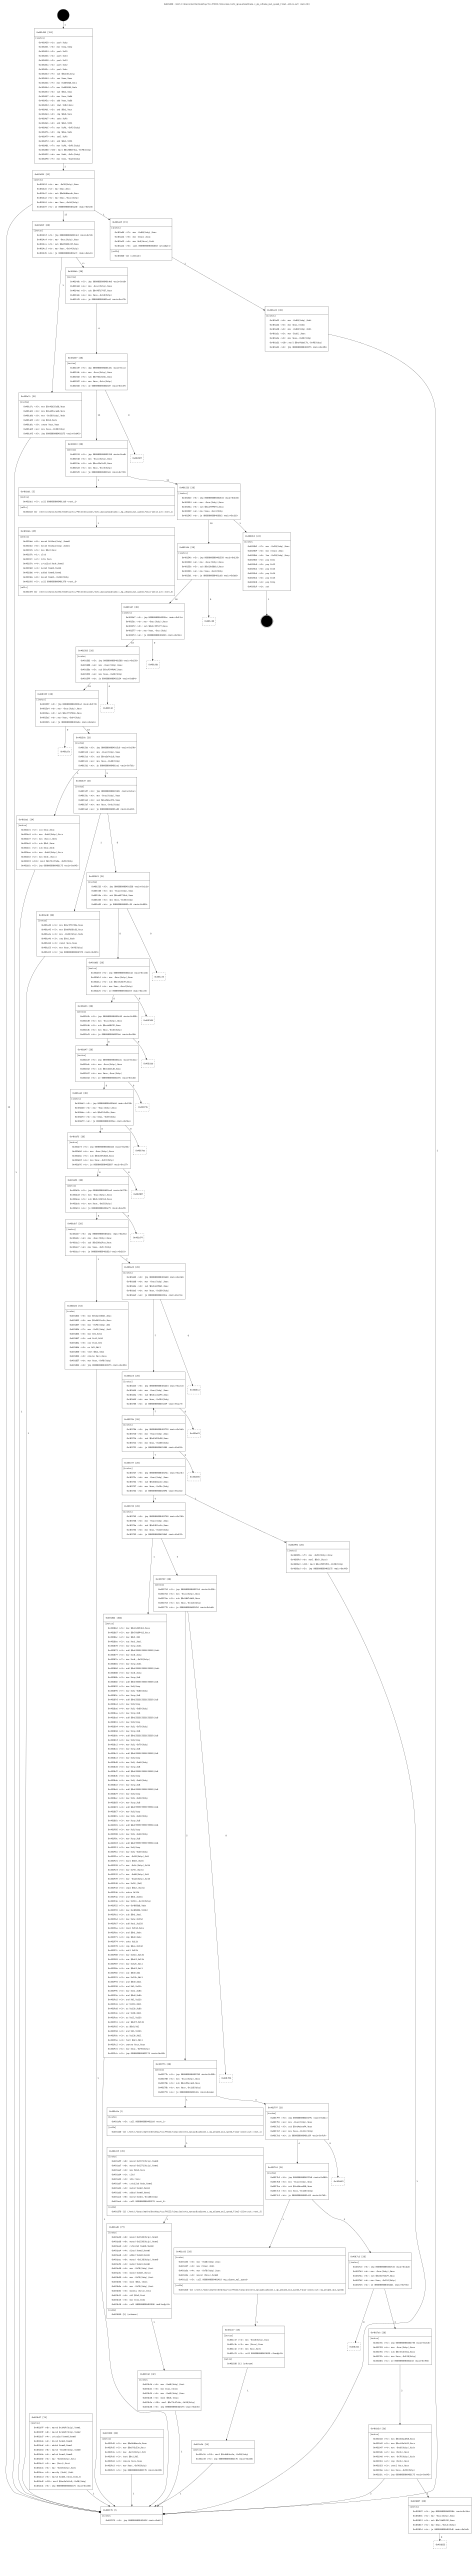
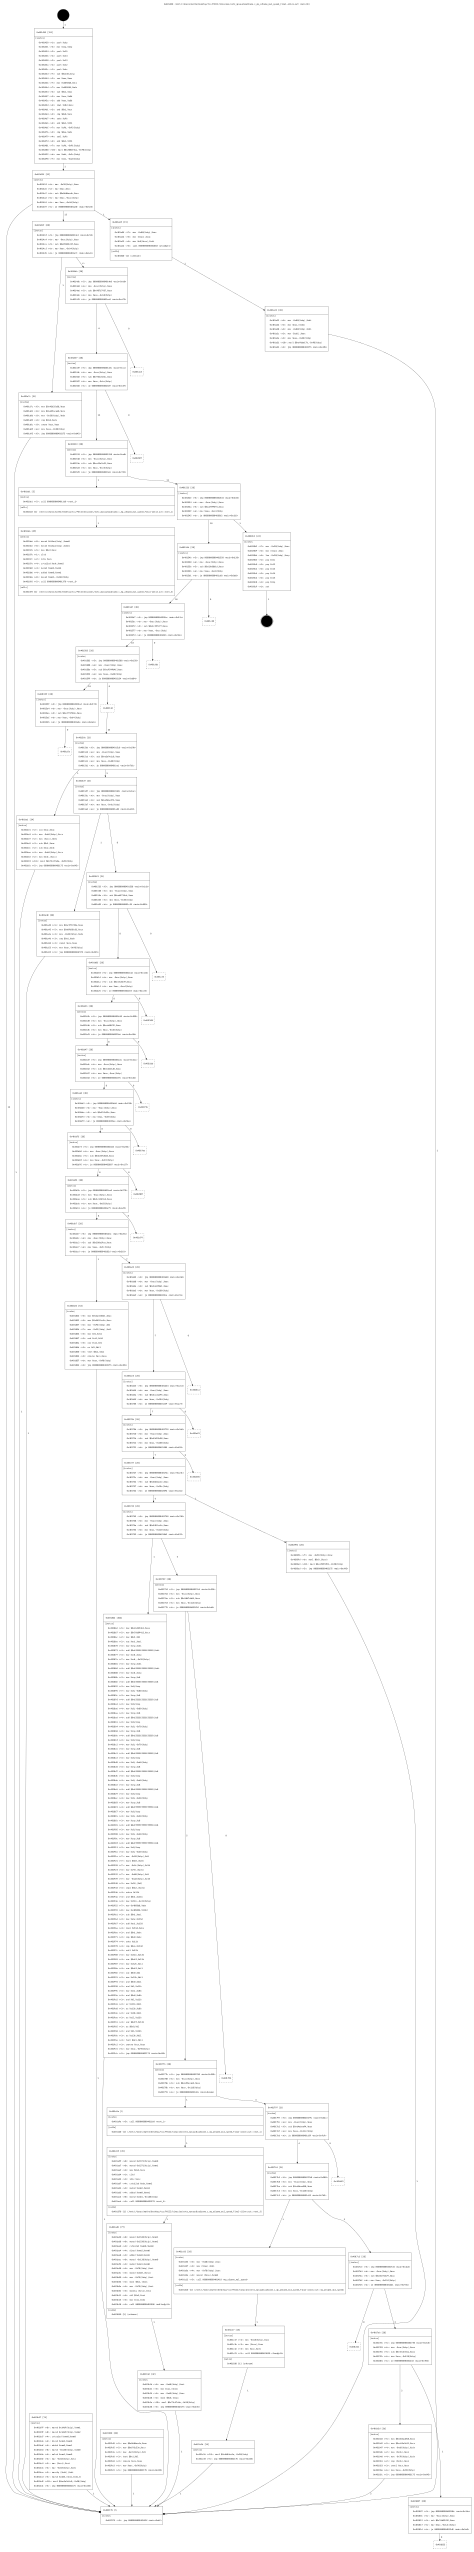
node "0x401ea3": added
edge "0x40159f [28]" -> "0x4015bb [28]": now "0x402134" -> "0x4015bb [28]"
edge "0x40170b [28]" -> "0x4016ef [28]": reversed
edge "0x401b3d [36]" -> "0x401807 [28]": now "0x4017eb [28]" -> "0x401807 [28]"
